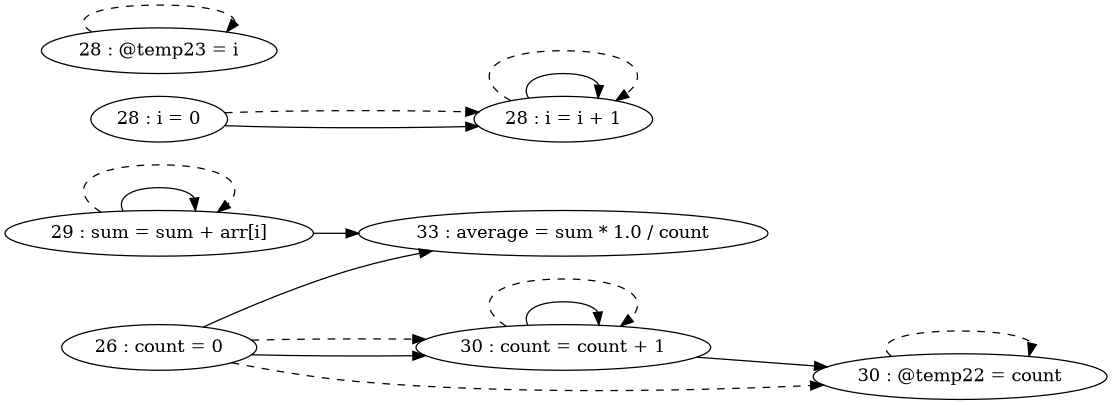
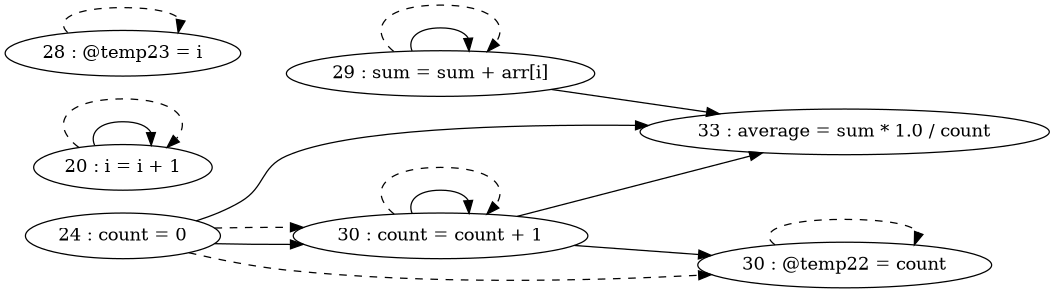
node "28 : i = 0": removed
node "28 : i = i + 1": label "28 : i = i + 1" -> "20 : i = i + 1"
edge "30 : count = count + 1" -> "33 : average = sum * 1.0 / count": added
node "26 : count = 0": label "26 : count = 0" -> "24 : count = 0"
